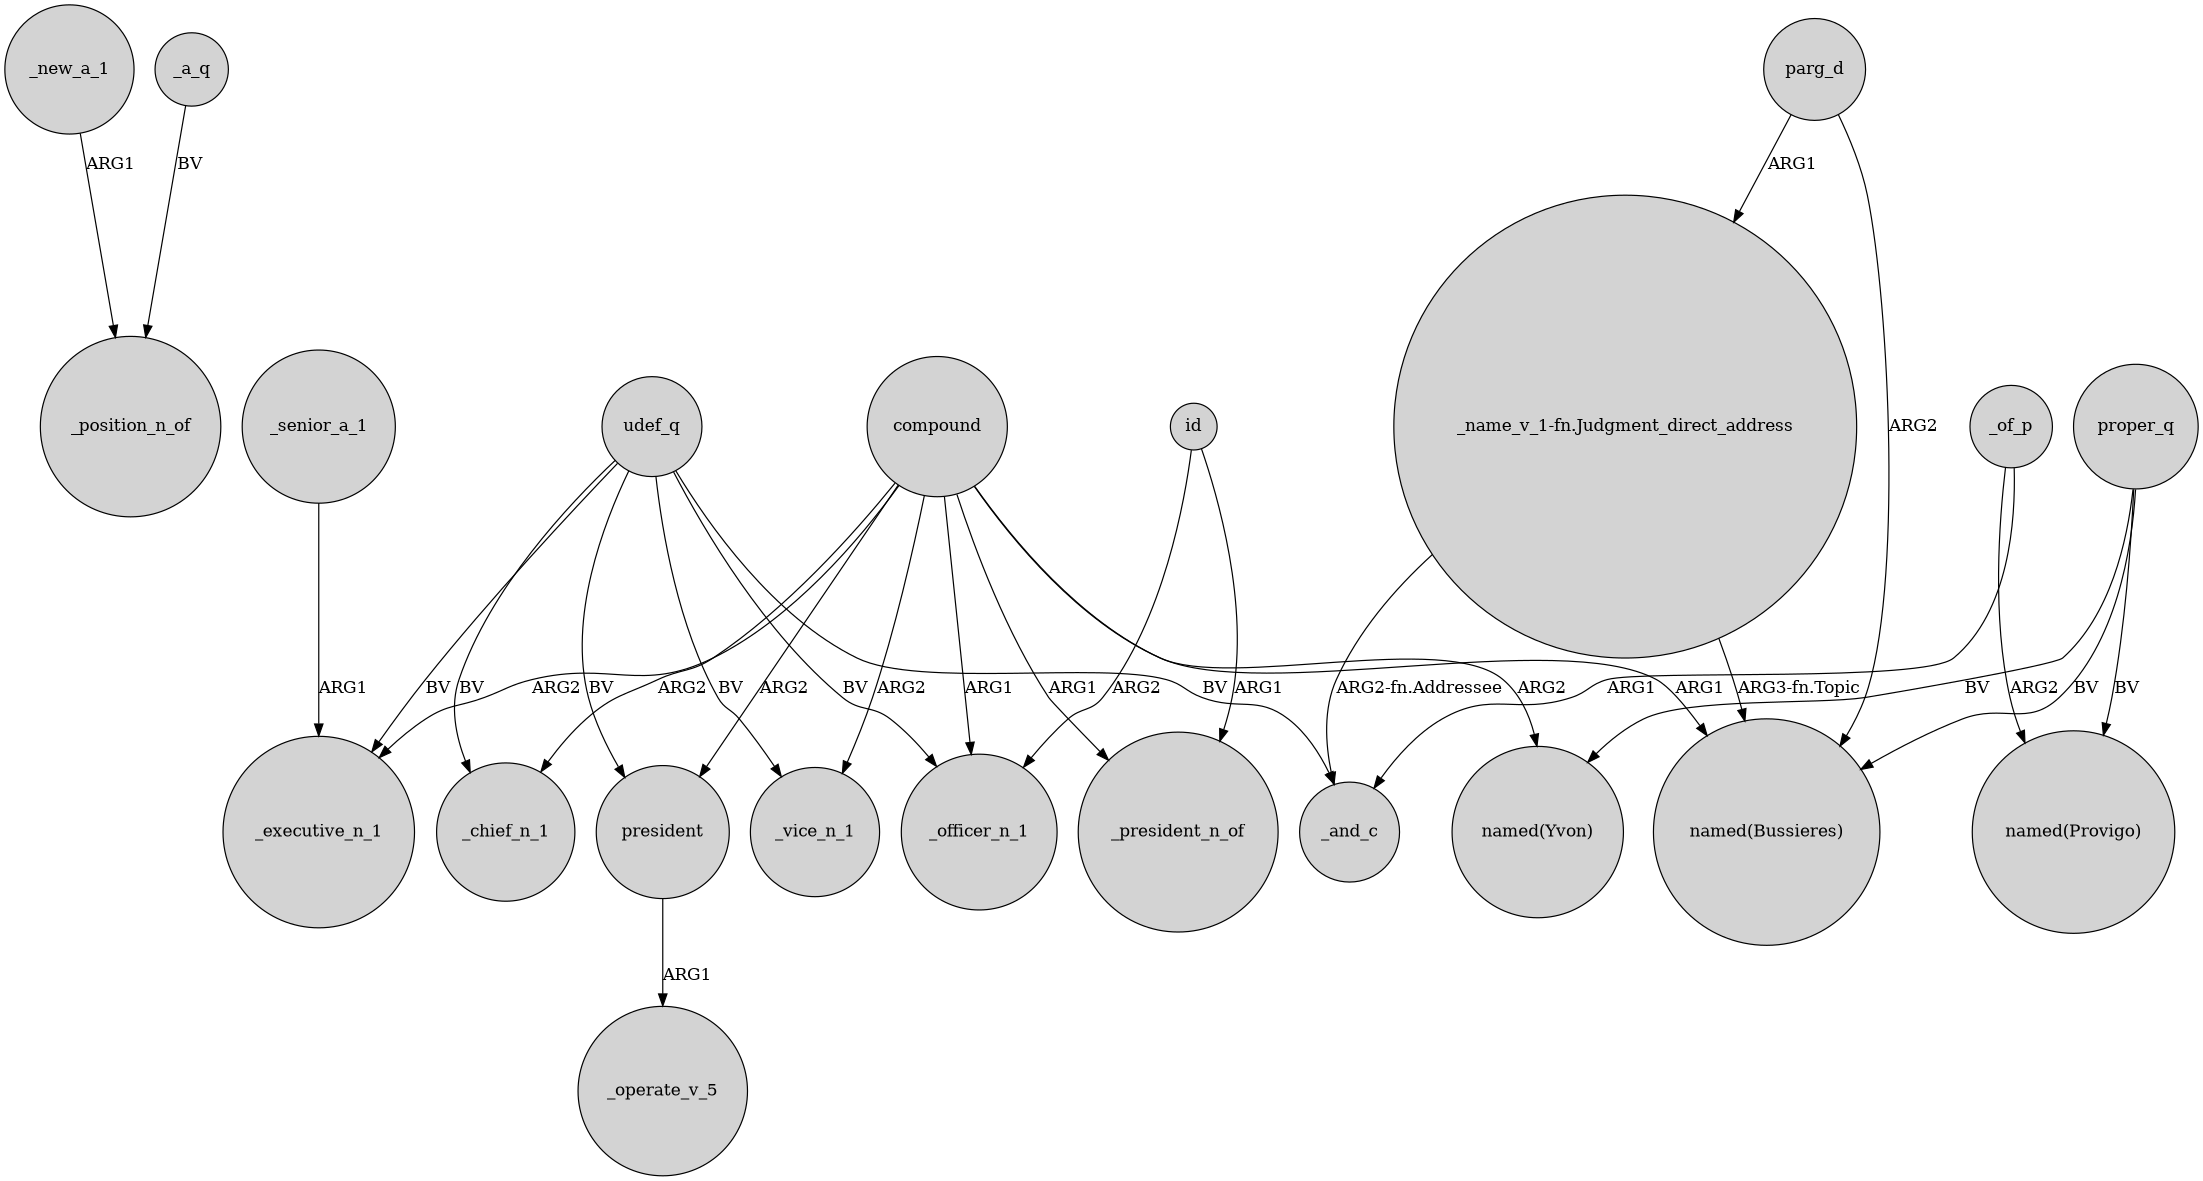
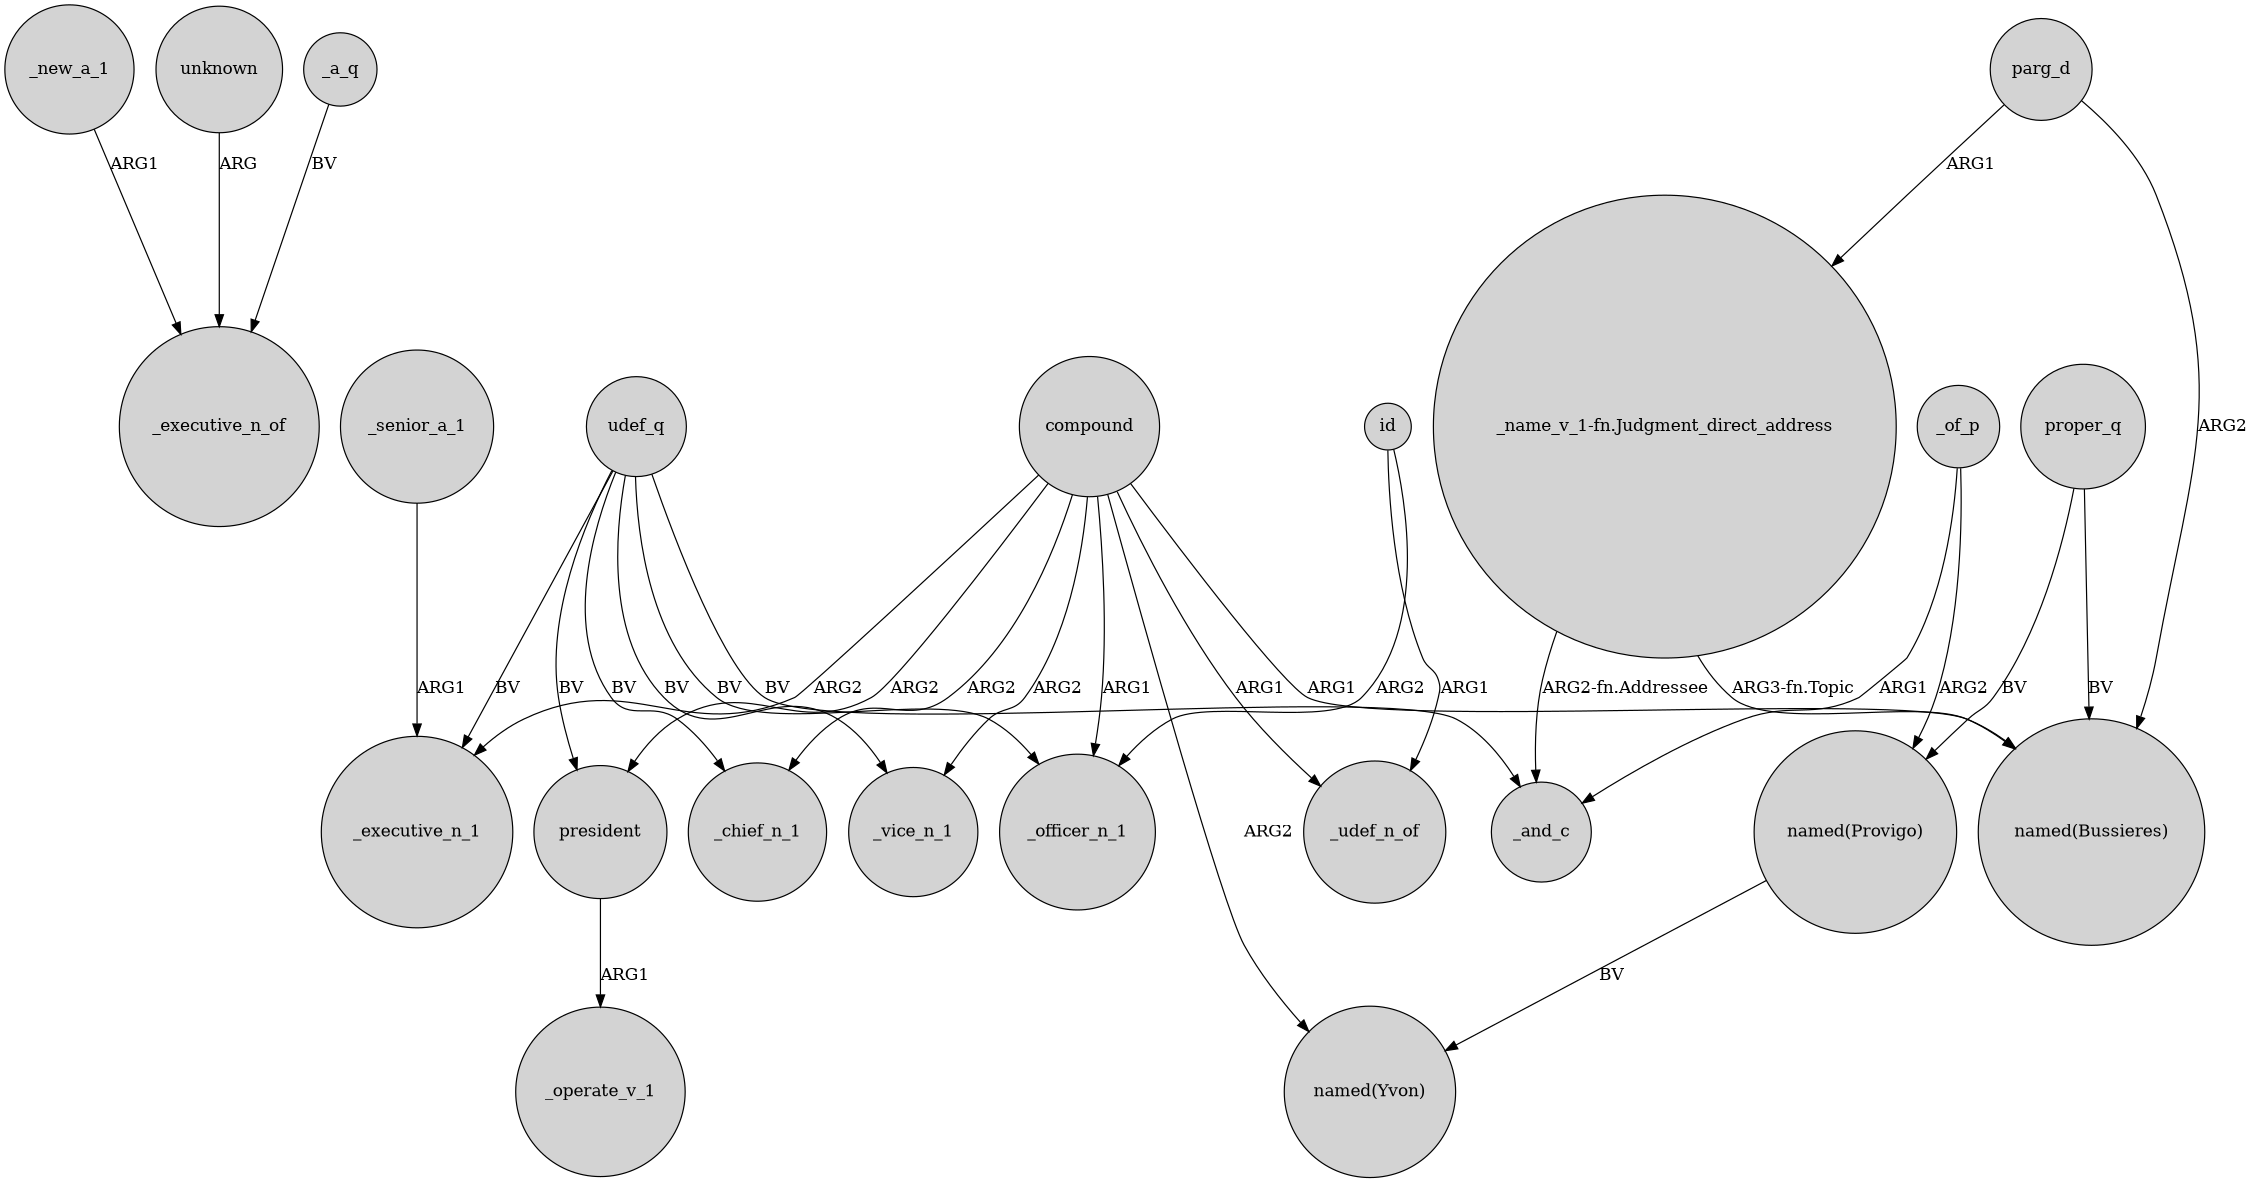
node "unknown": added
node "_position_n_of": label "_position_n_of" -> "_executive_n_of"
edge "proper_q" -> "named(Yvon)": now "named(Provigo)" -> "named(Yvon)"
node "_president_n_of": label "_president_n_of" -> "_udef_n_of"
node "_operate_v_5": label "_operate_v_5" -> "_operate_v_1"
